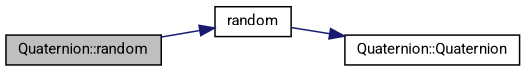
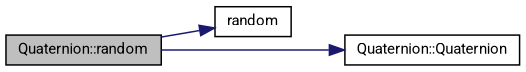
edge "random" -> "Quaternion::Quaternion": now "Quaternion::random" -> "Quaternion::Quaternion"
